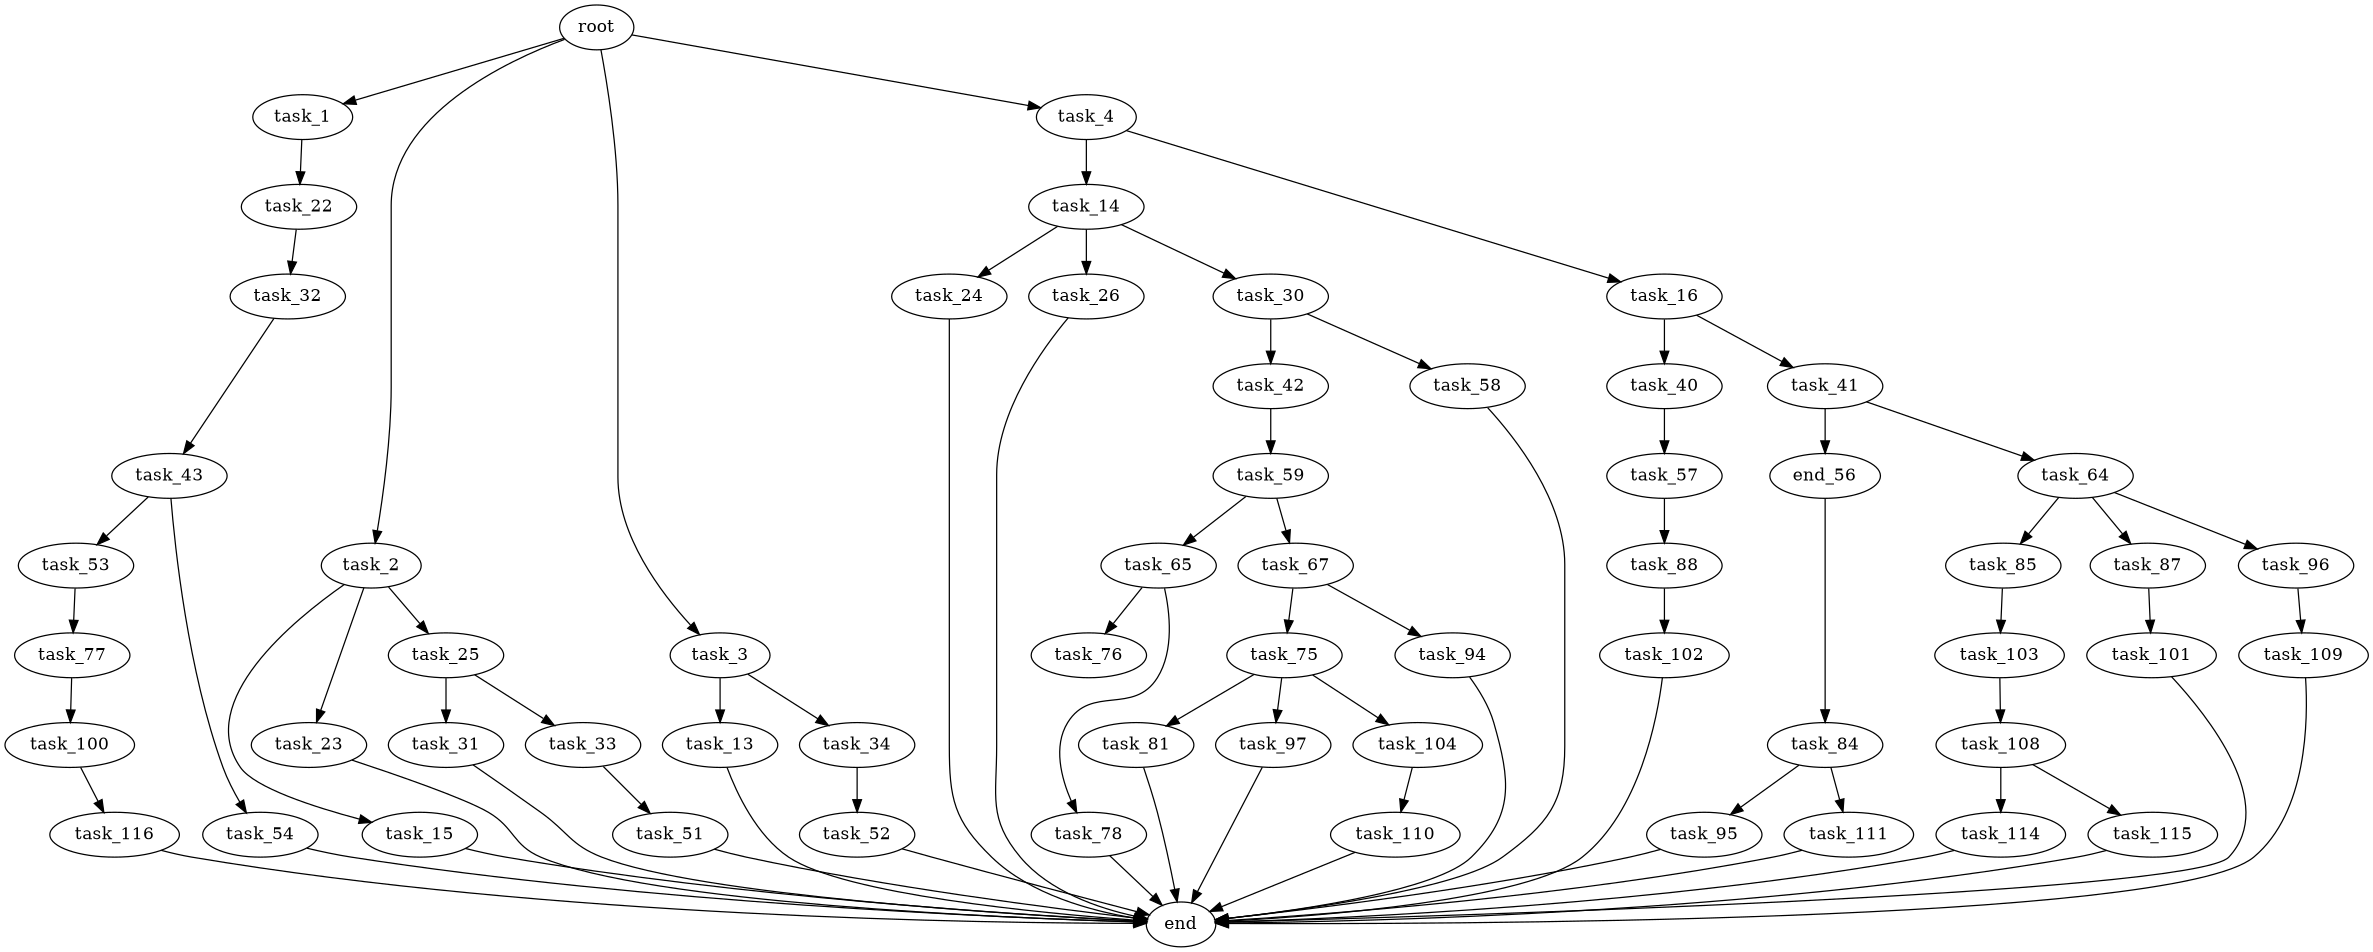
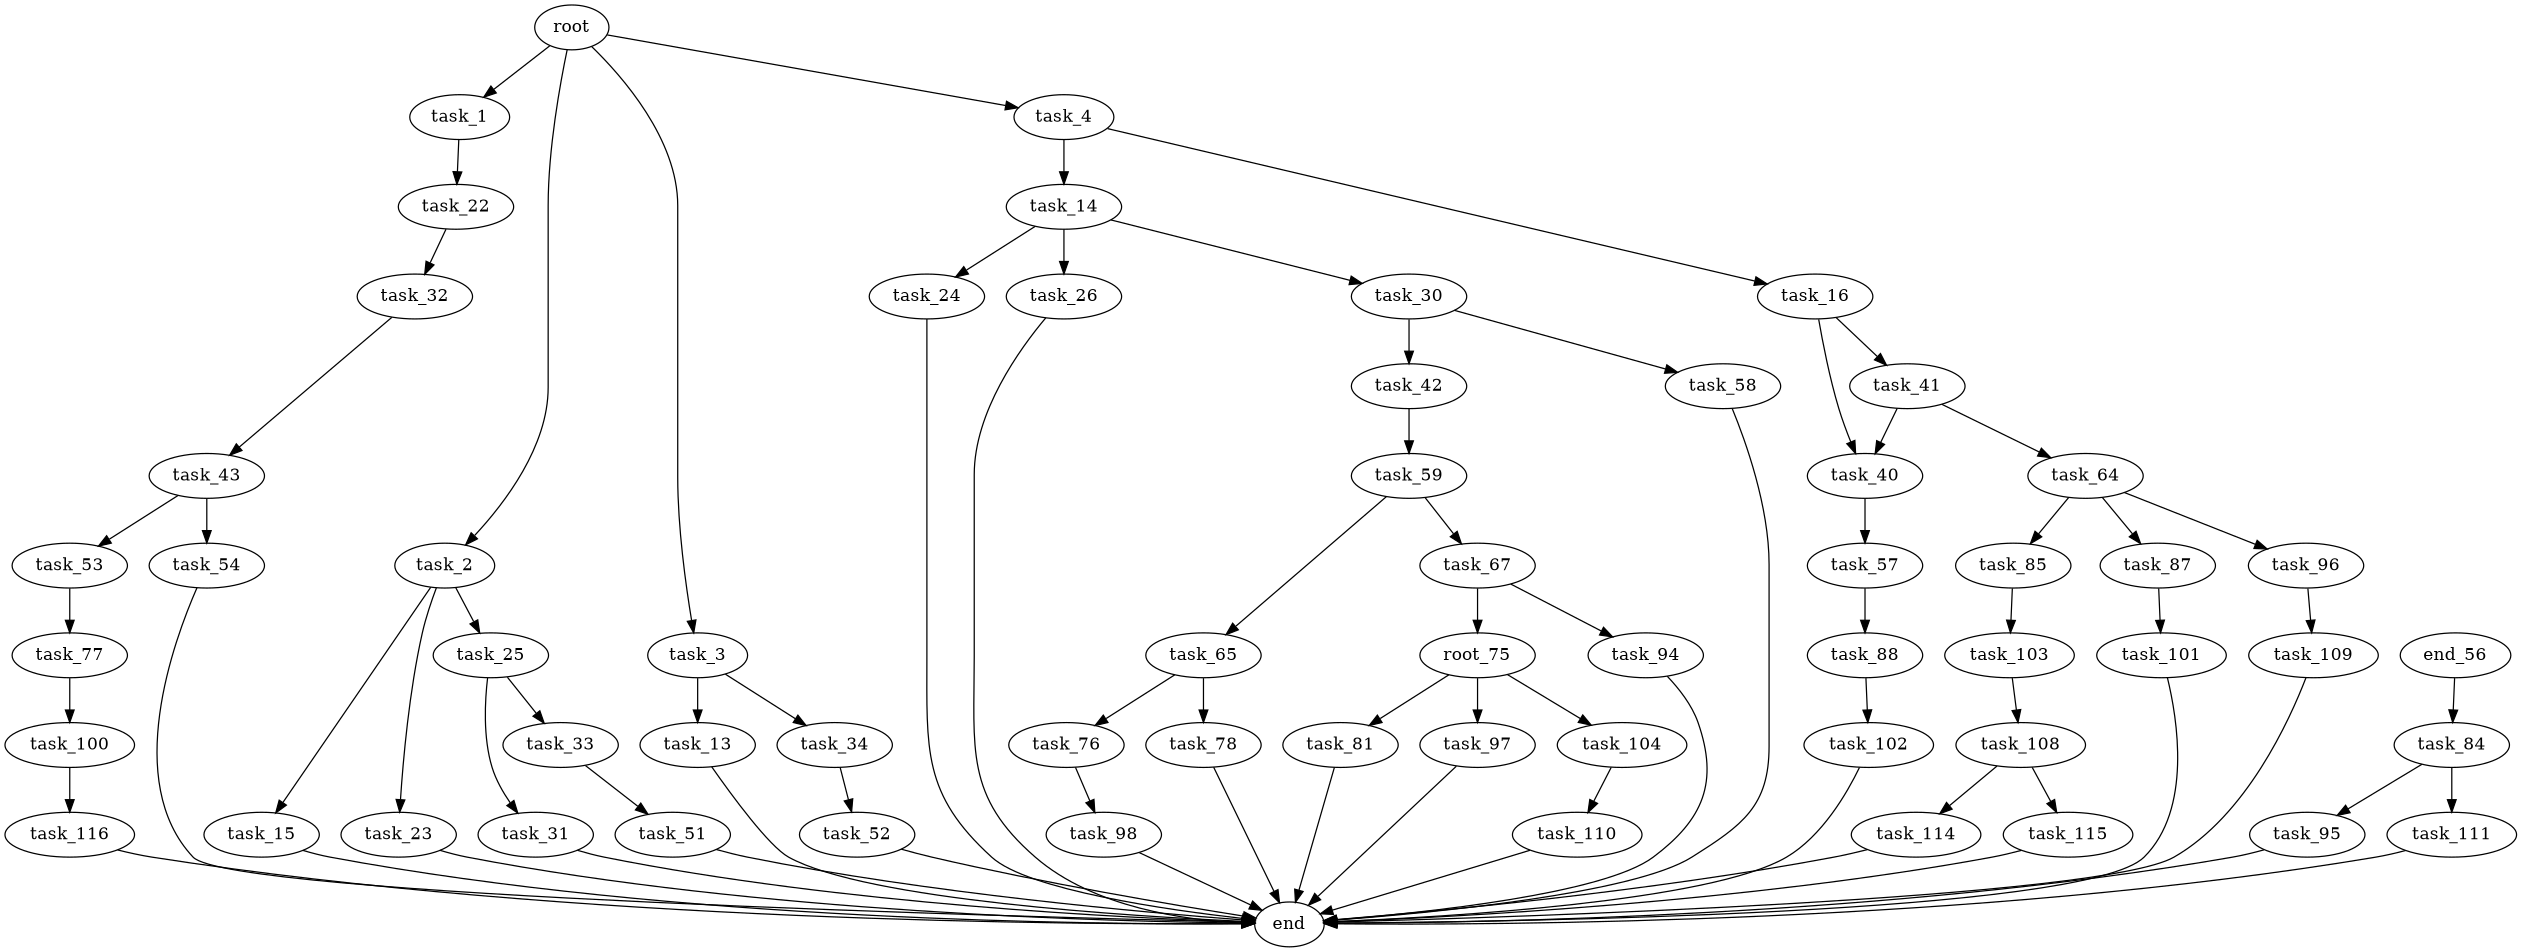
edge "task_41" -> "end_56": now "task_41" -> "task_40"
node "task_75": label "task_75" -> "root_75"
node "task_98": added
